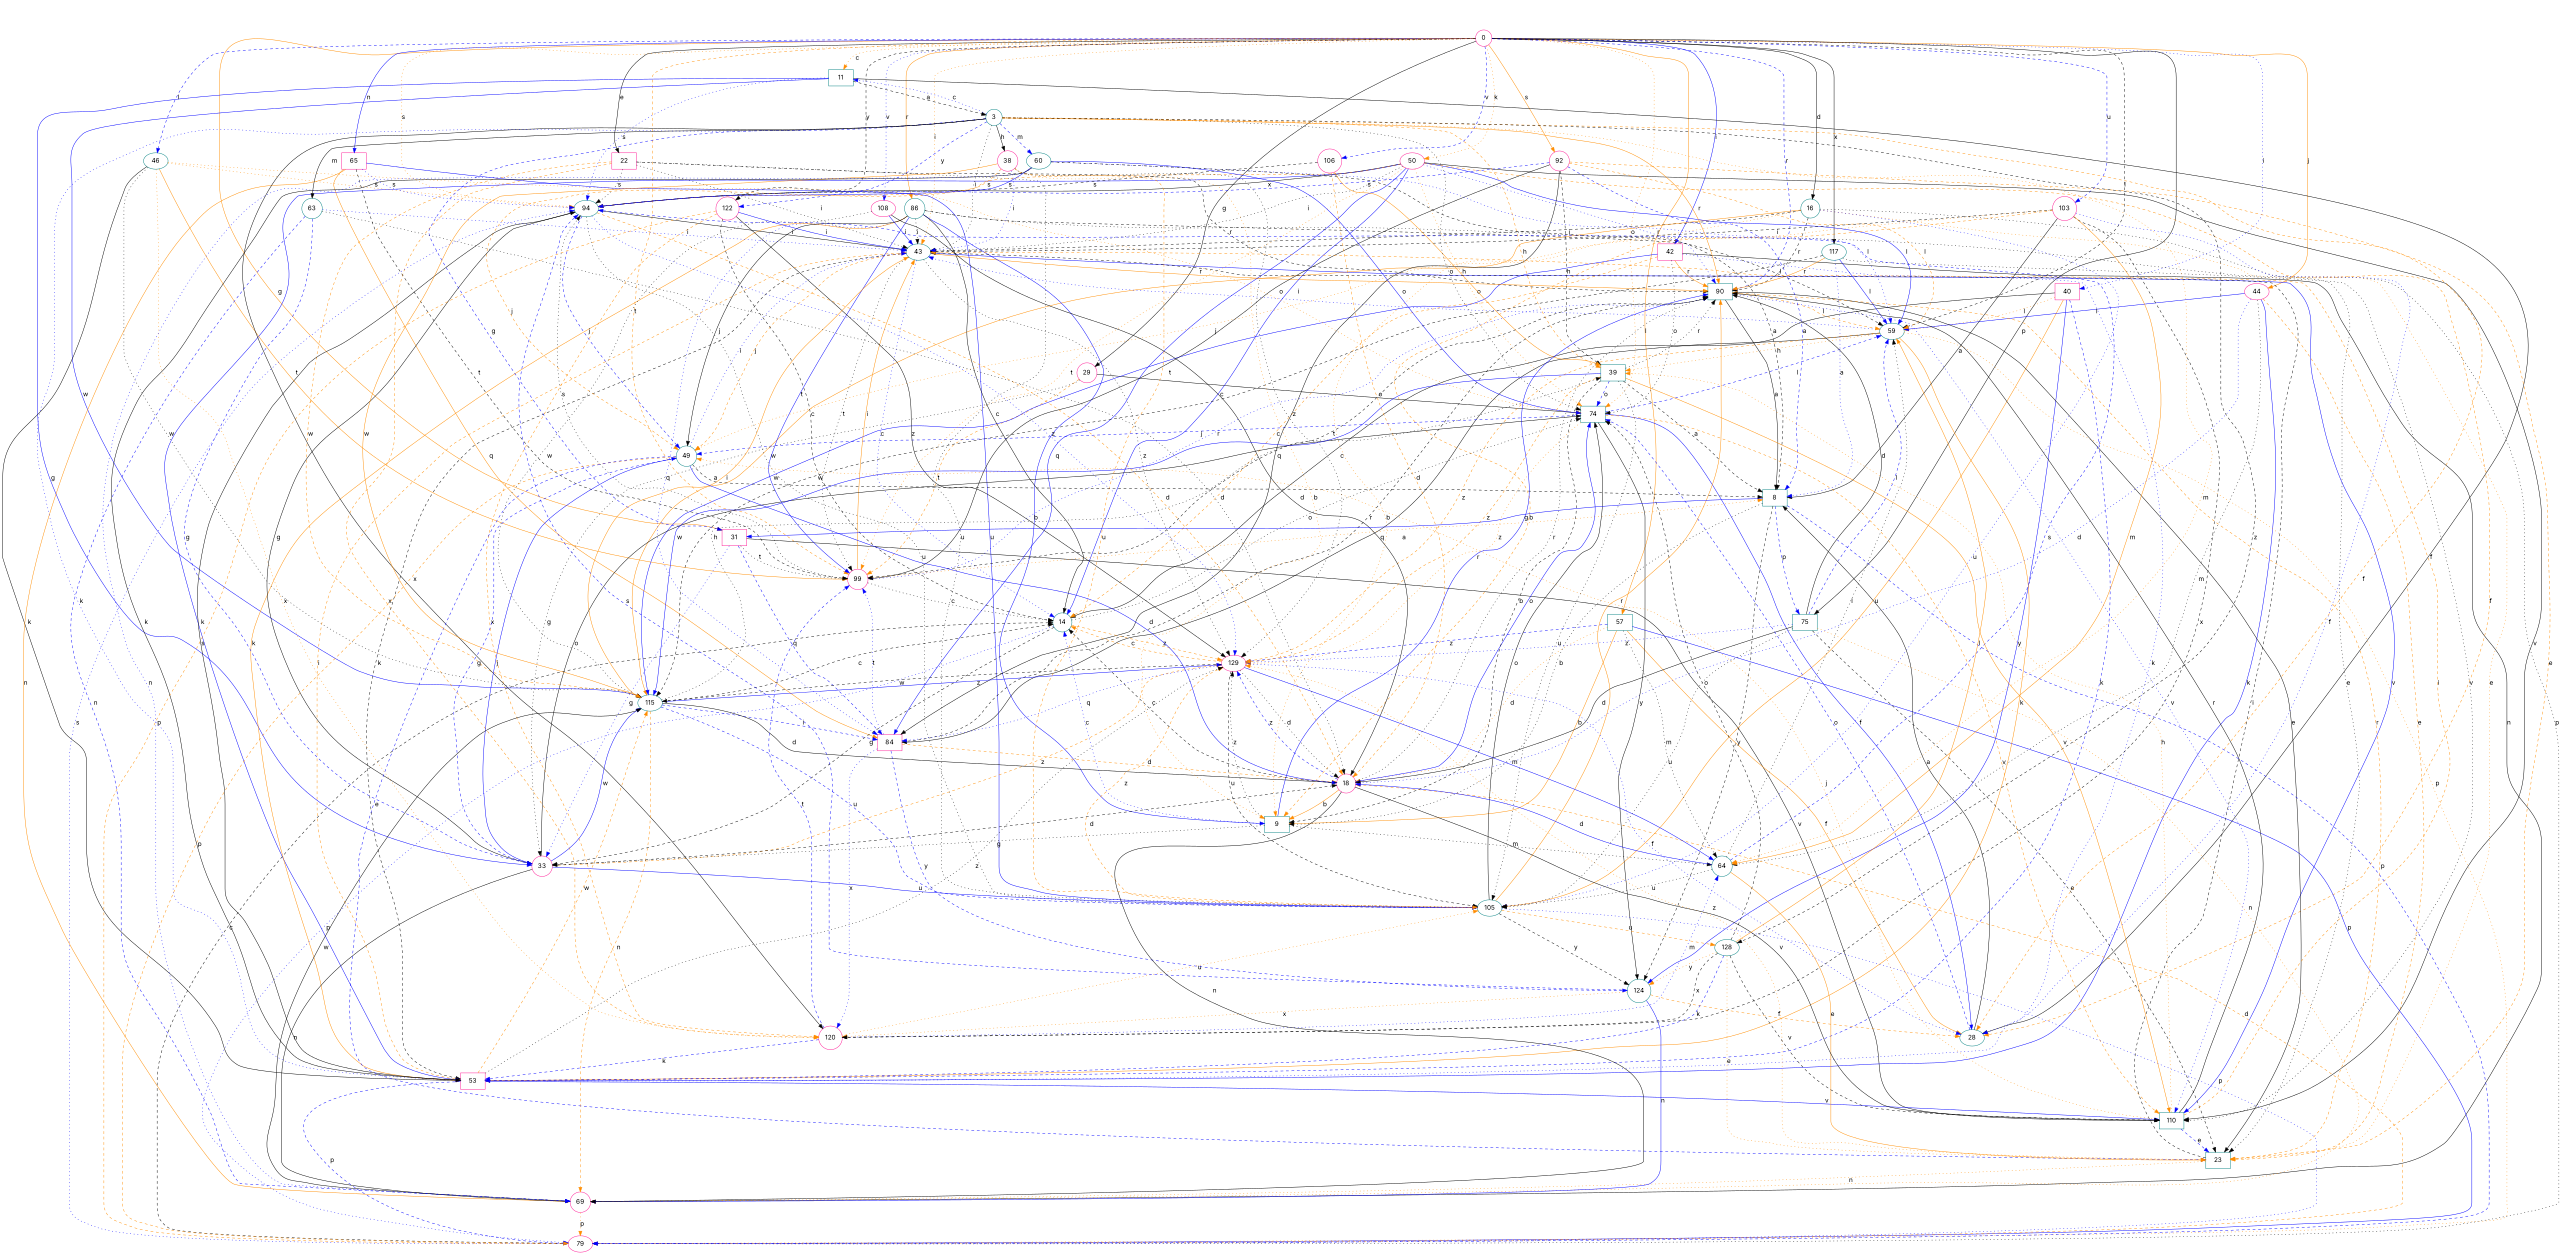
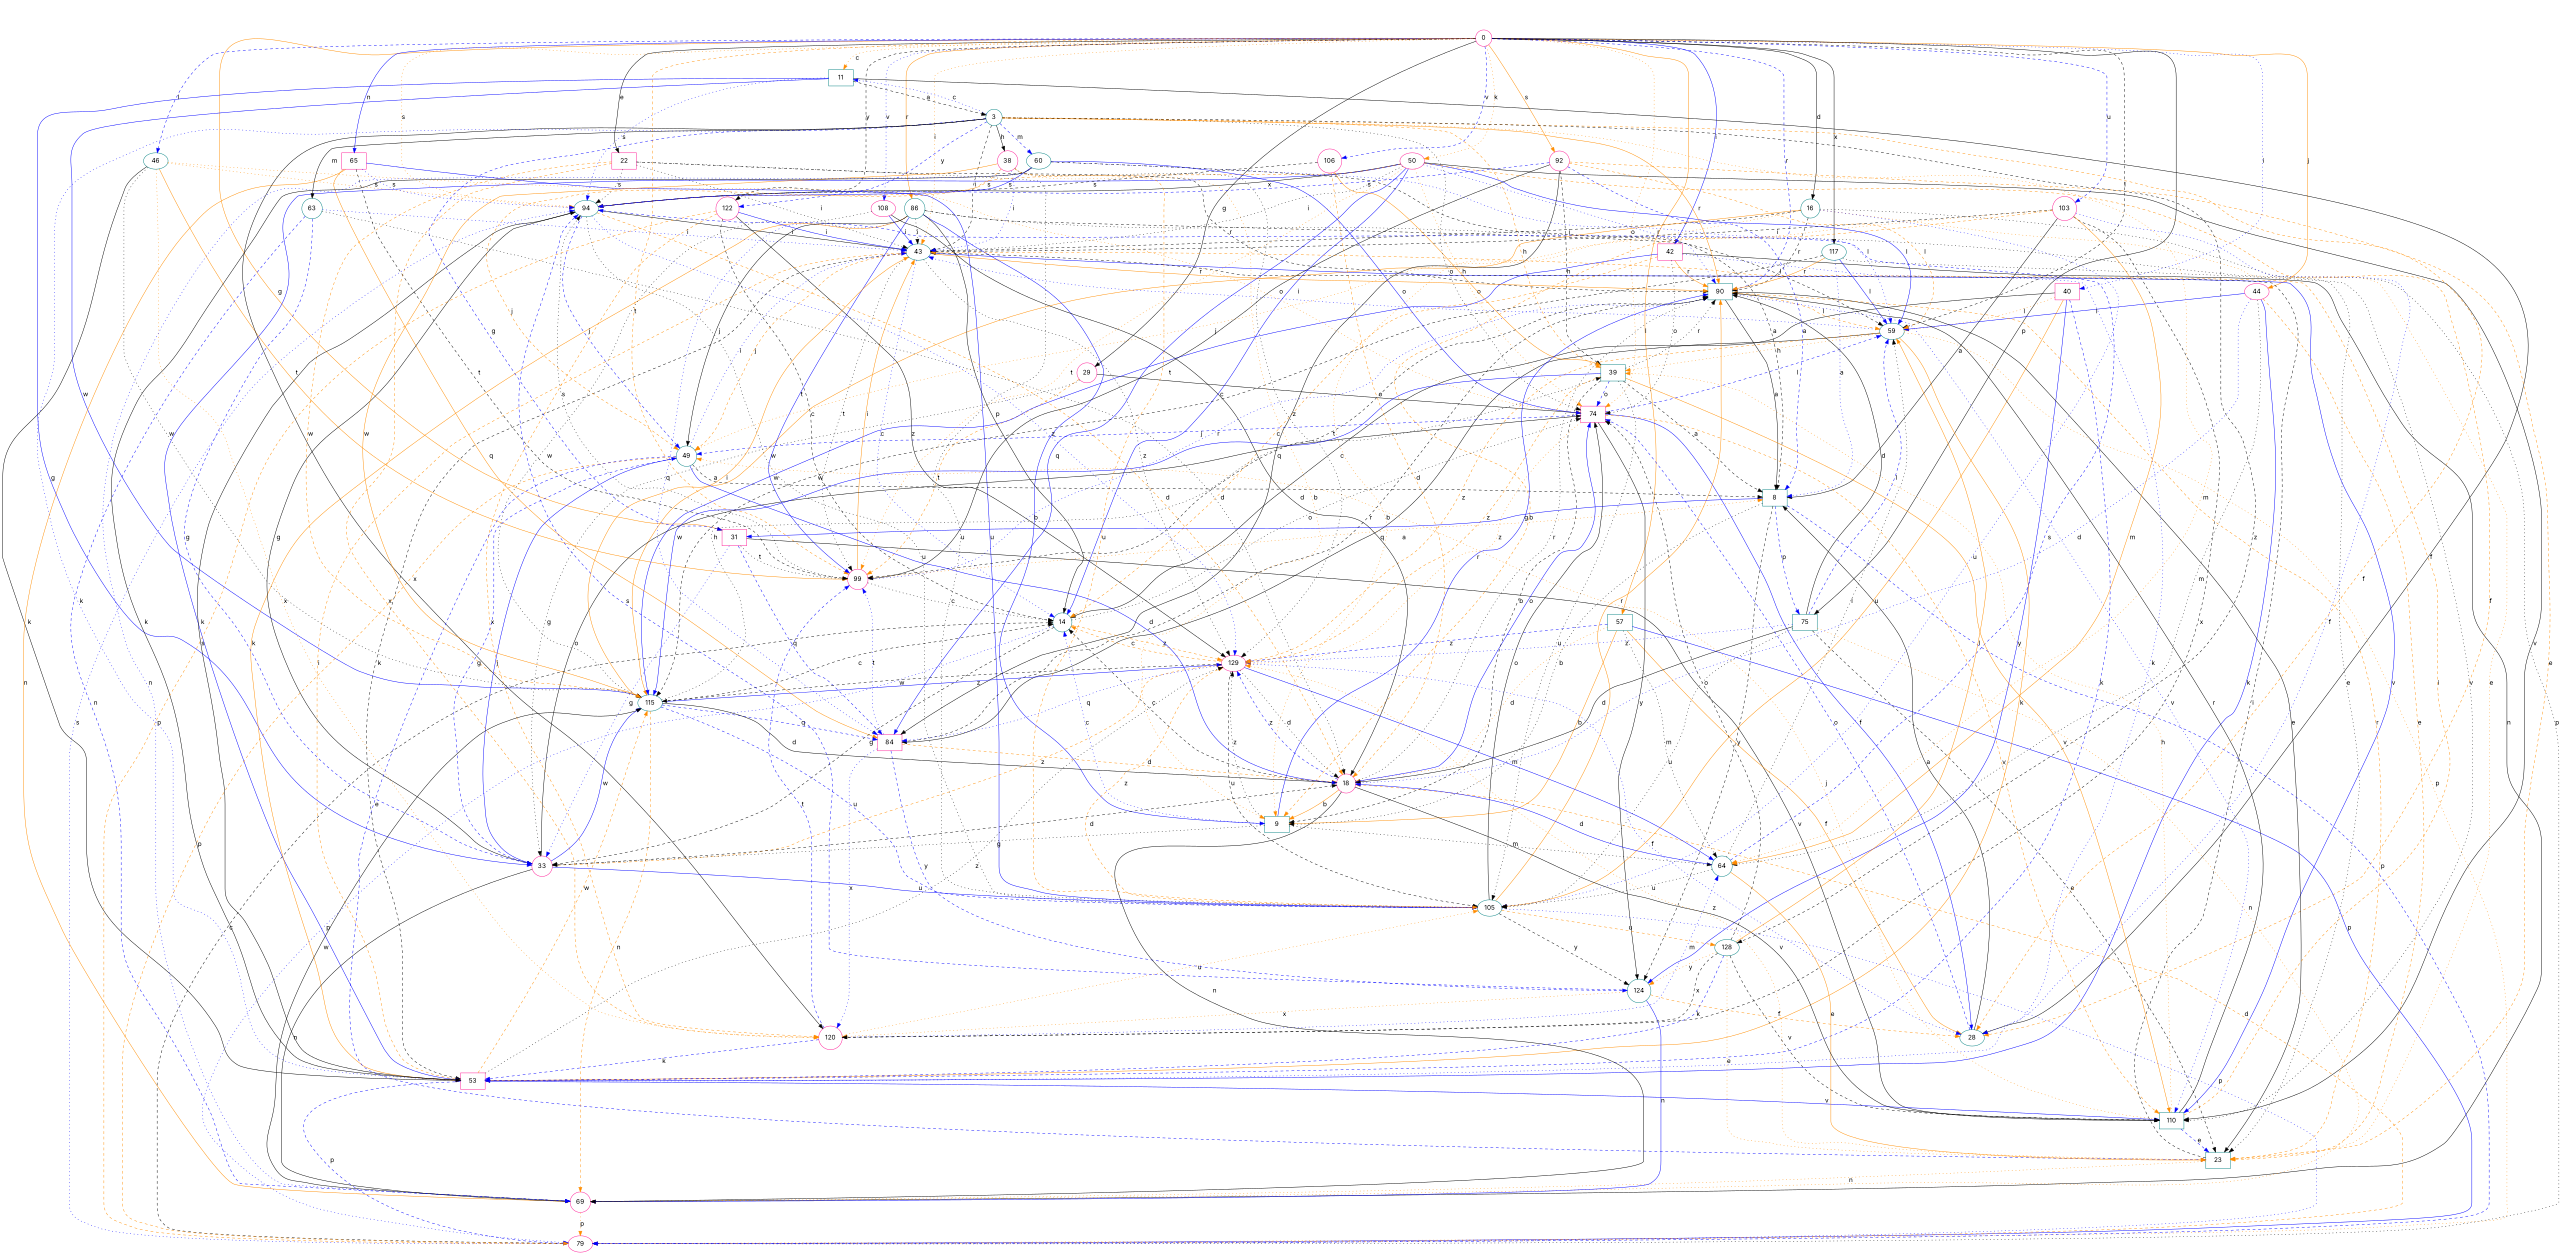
edge "3" -> "43": style dotted -> dashed
edge "86" -> "14": label "c" -> "p"
node "74": color teal -> deeppink
edge "115" -> "84": label "i" -> "q"
